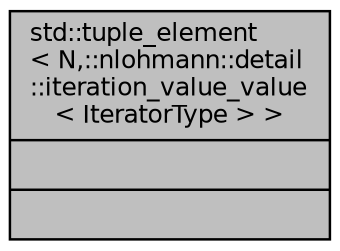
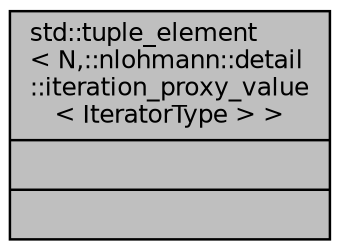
node "std::tuple_element": text "::iteration_value_value" -> "::iteration_proxy_value"
